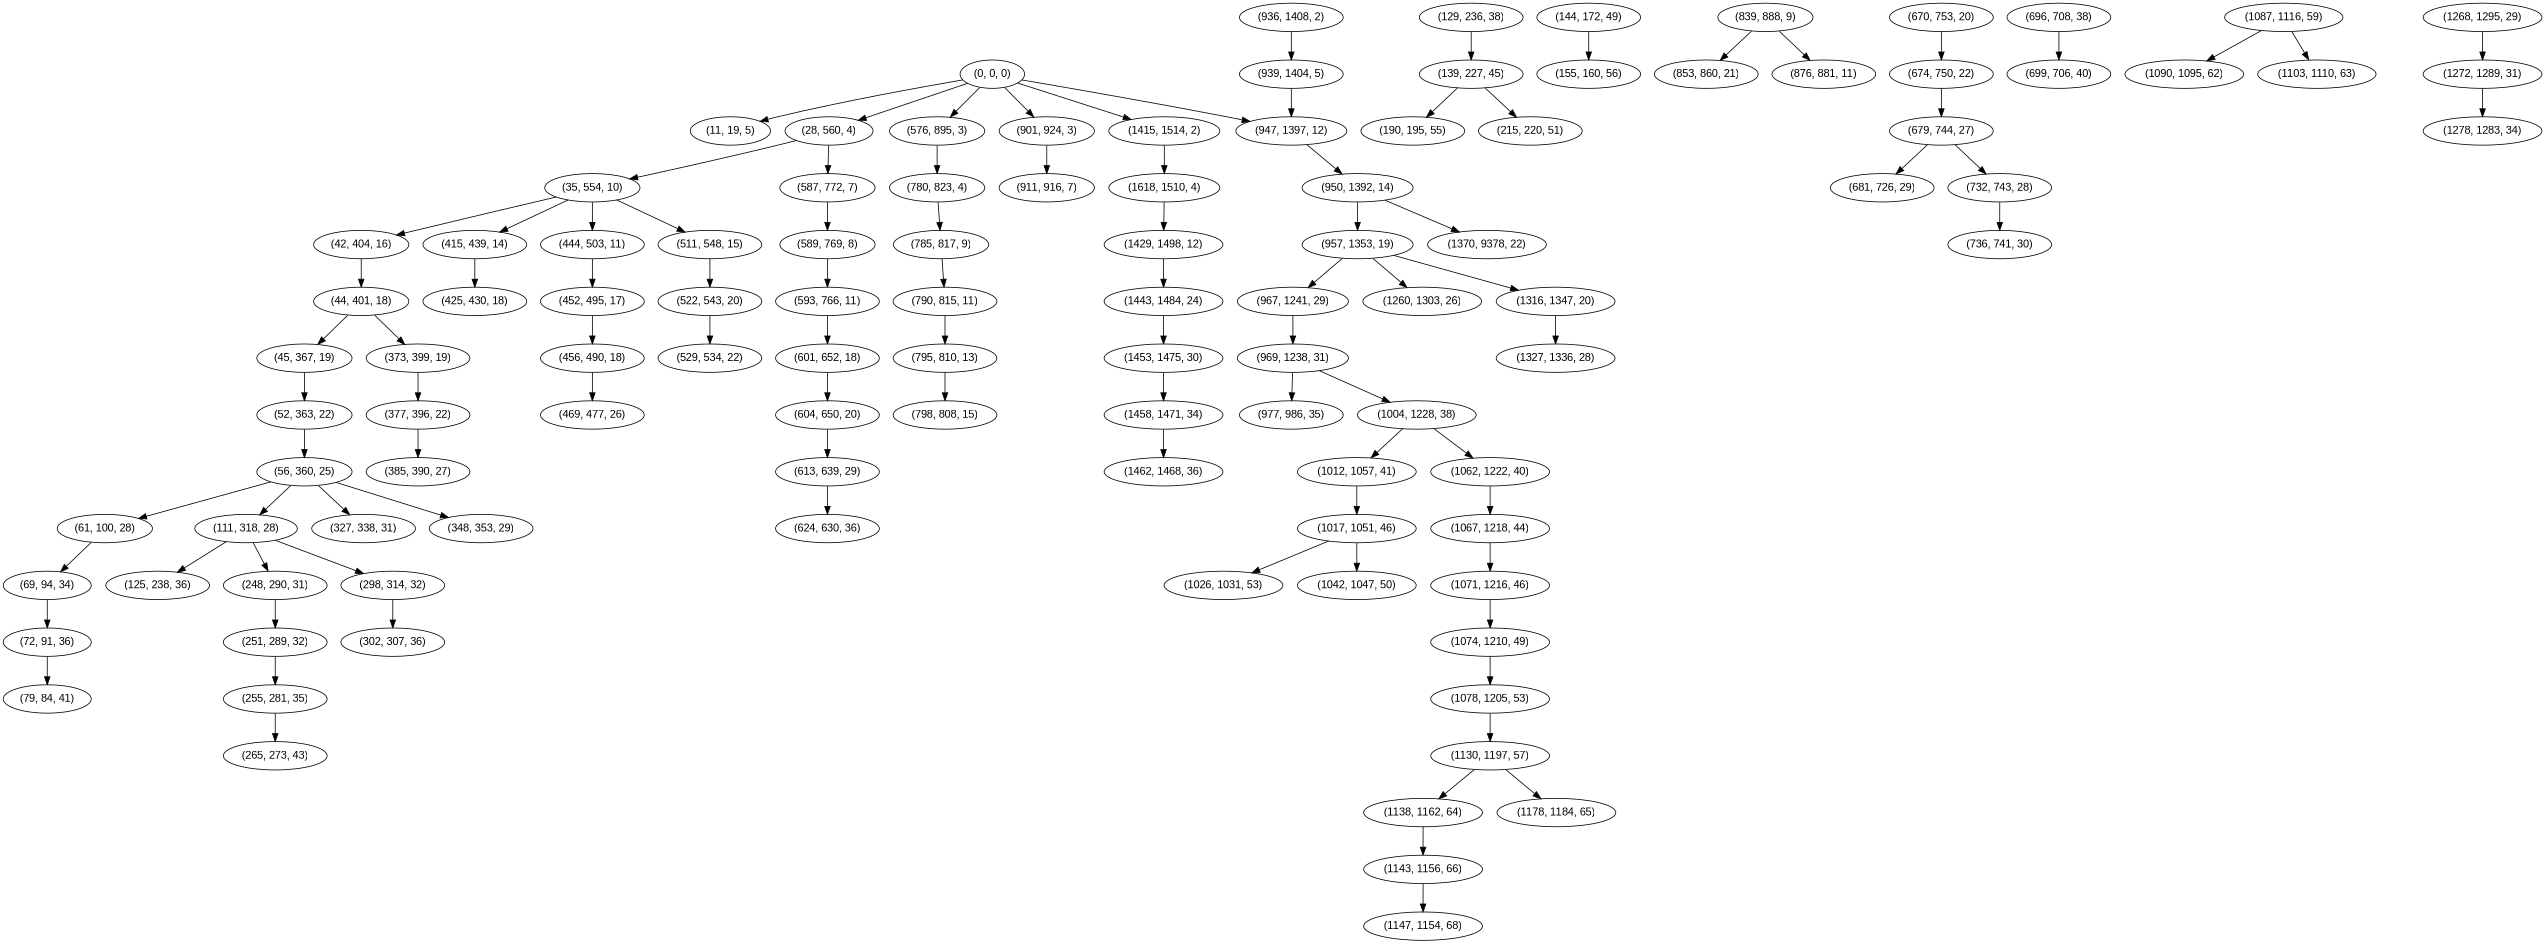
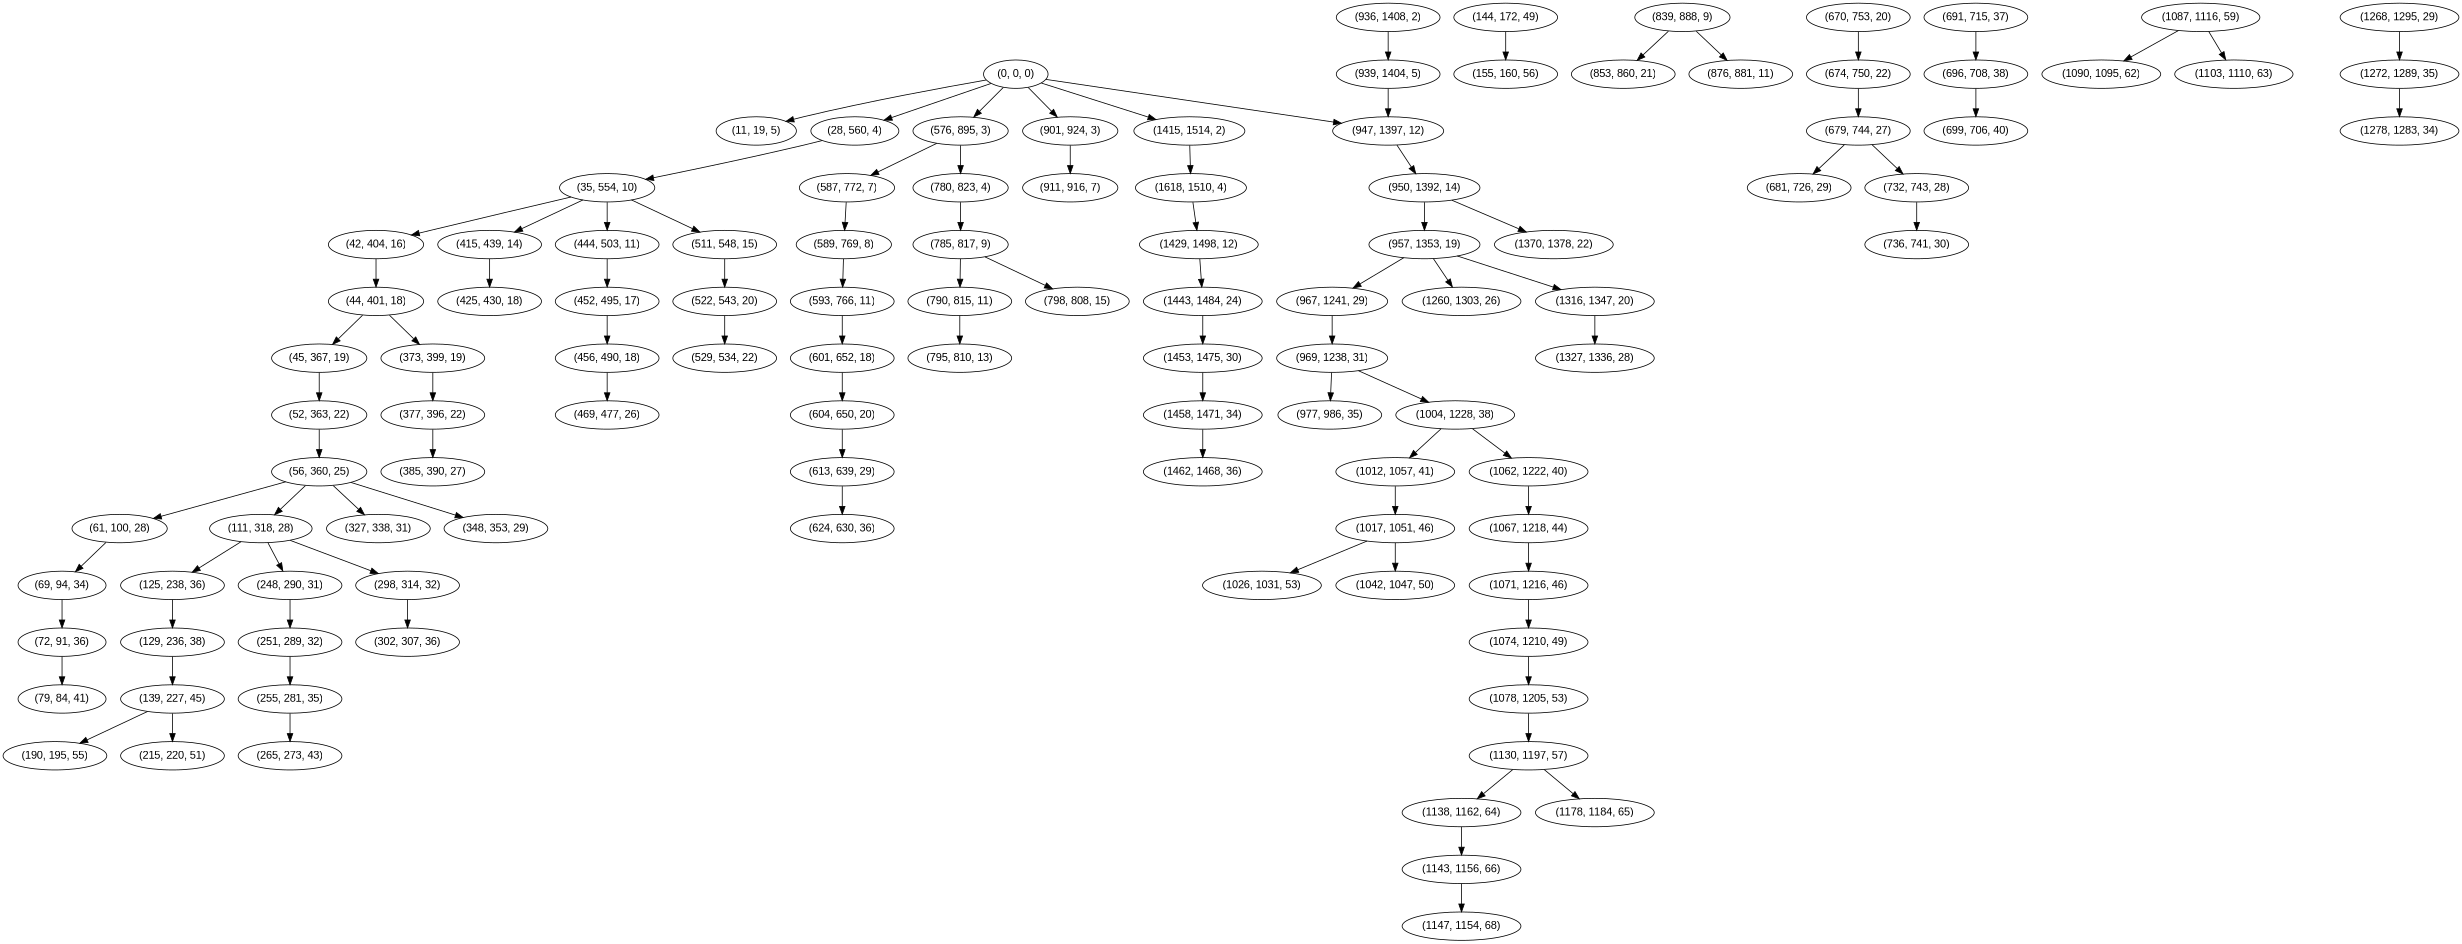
node "(691, 715, 37)": added
node "(1272, 1289, 31)": label "(1272, 1289, 31)" -> "(1272, 1289, 35)"
edge "(28, 560, 4)" -> "(587, 772, 7)": now "(576, 895, 3)" -> "(587, 772, 7)"
node "(1370, 9378, 22)": label "(1370, 9378, 22)" -> "(1370, 1378, 22)"
edge "(795, 810, 13)" -> "(798, 808, 15)": now "(785, 817, 9)" -> "(798, 808, 15)"
edge "(125, 238, 36)" -> "(129, 236, 38)": added
